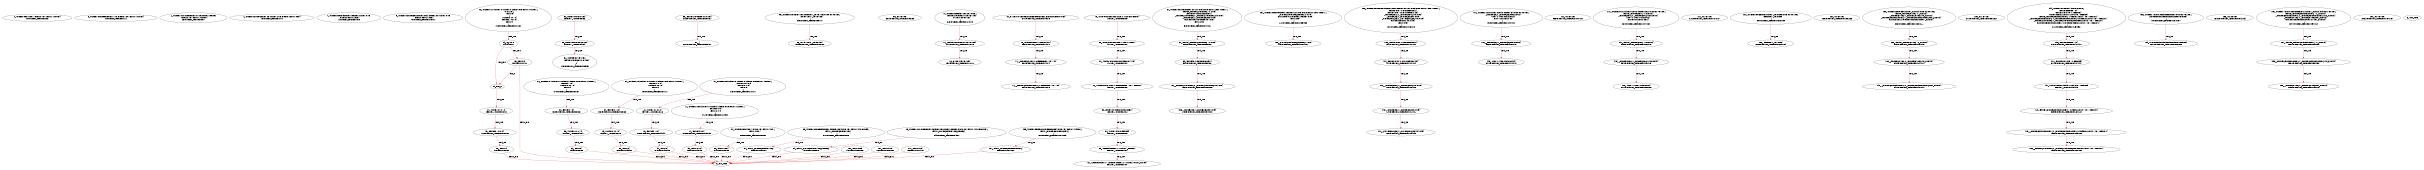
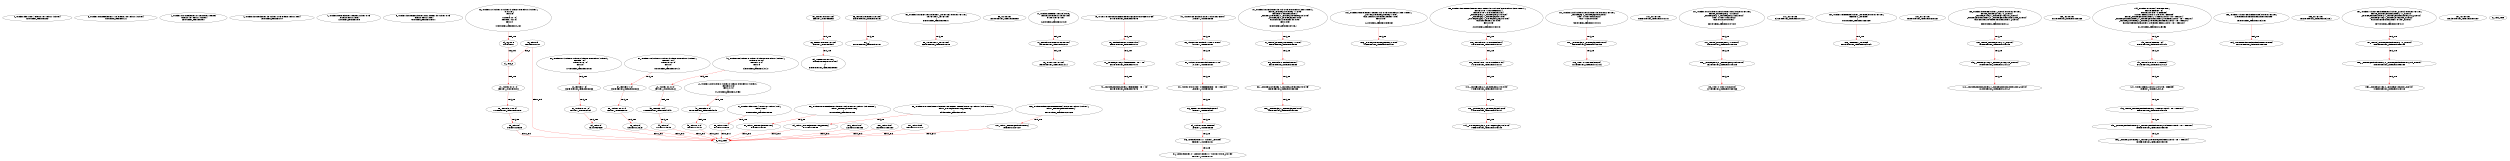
edge "24_ if_a == 0 146-if-25-27" -> "25_ return 0; 151-return-26-26": removed, label "pos_next"
